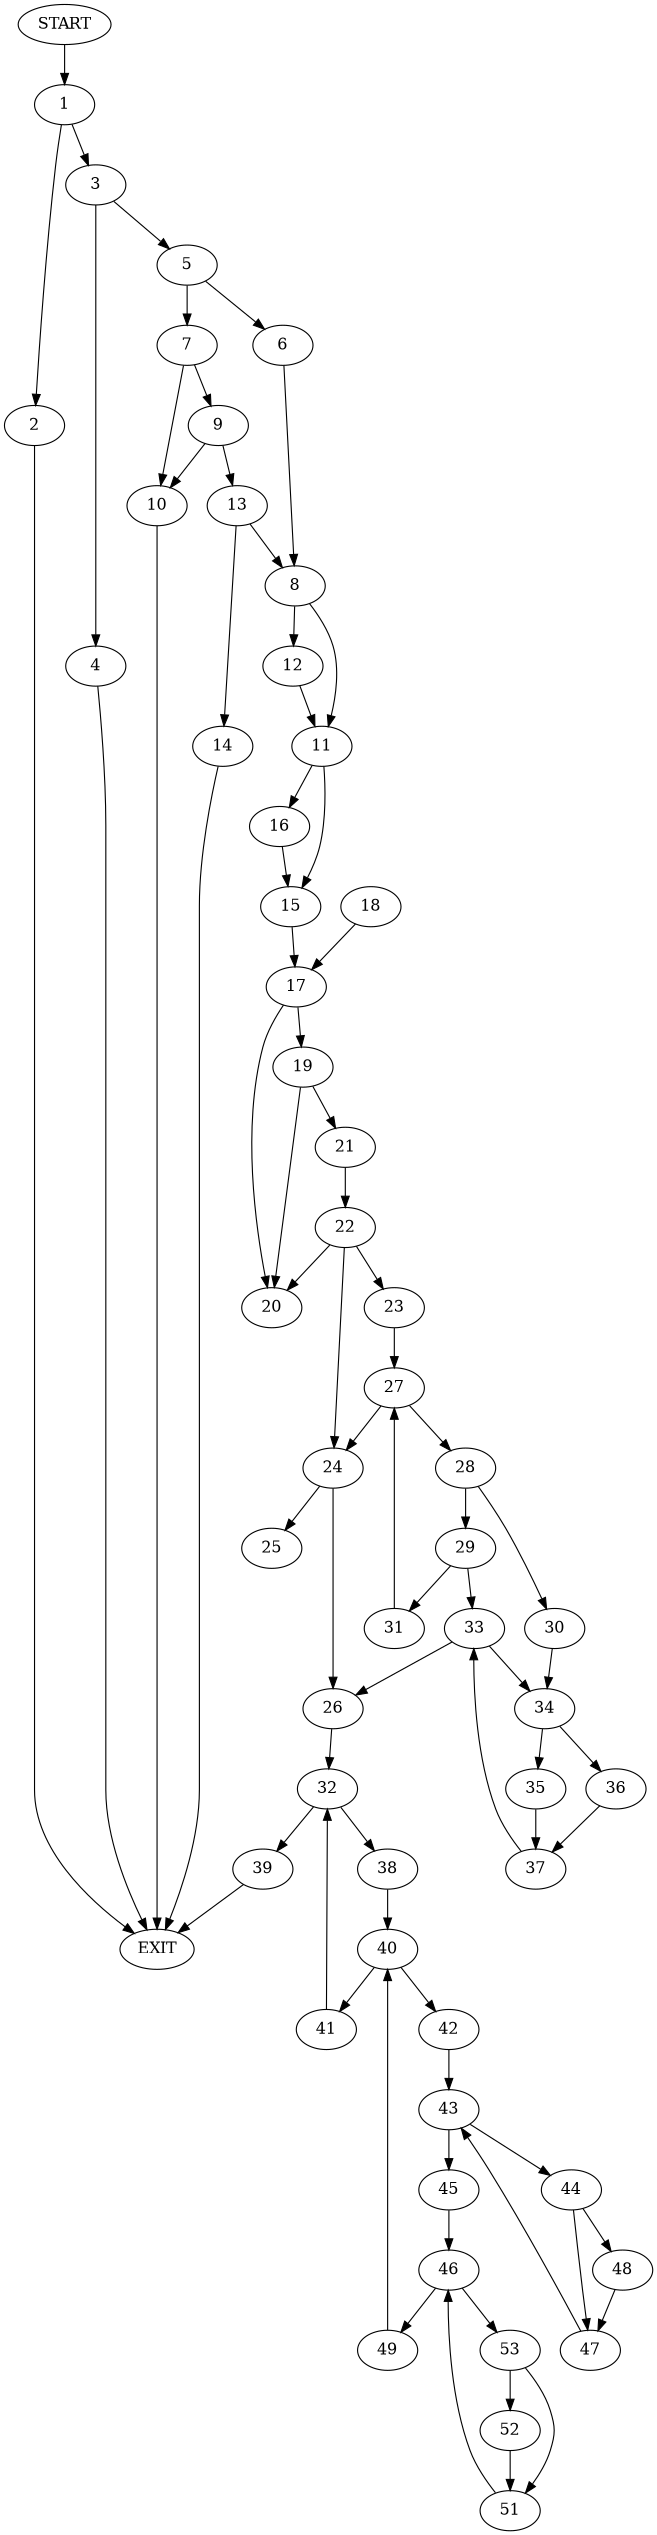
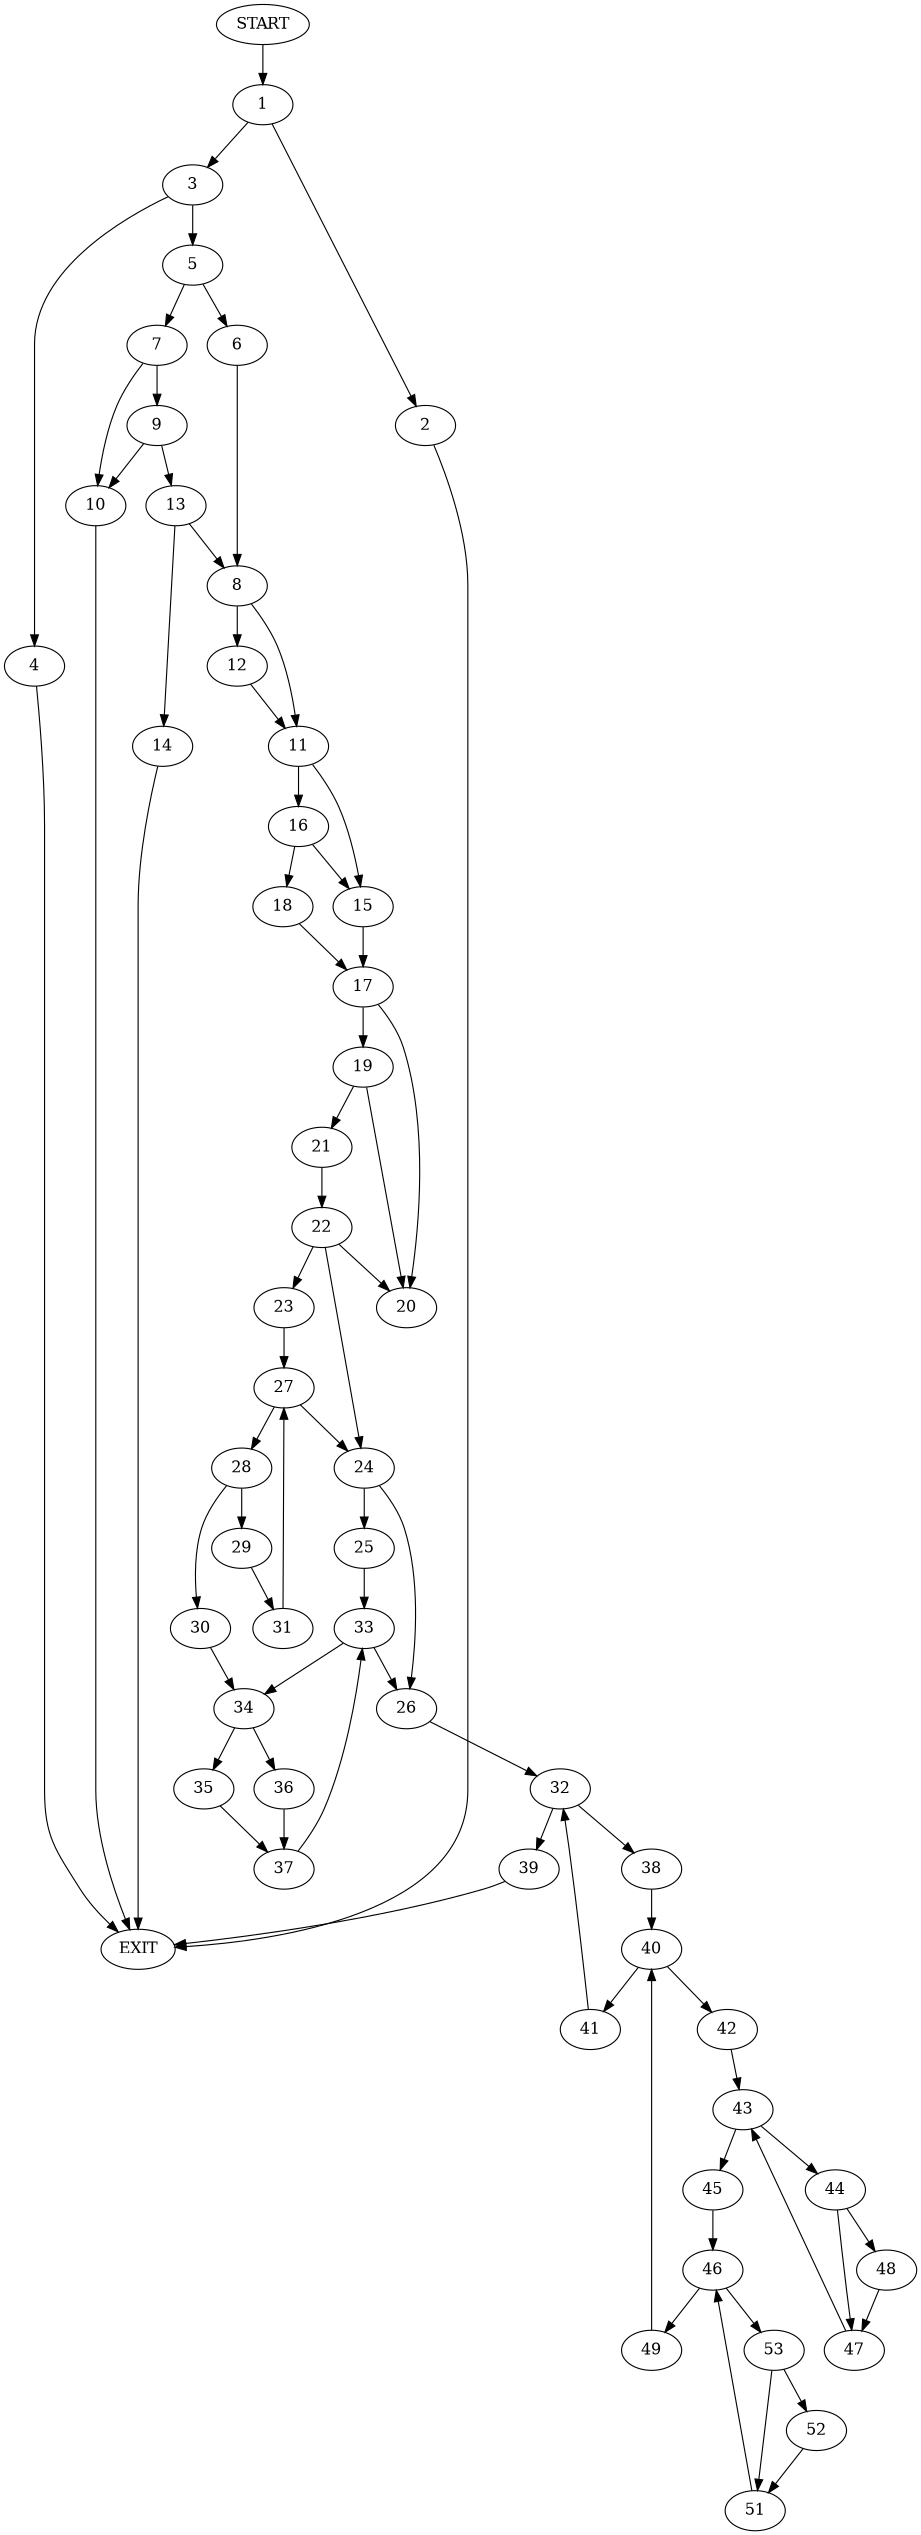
edge "16" -> "18": added
edge "29" -> "33": now "25" -> "33"
